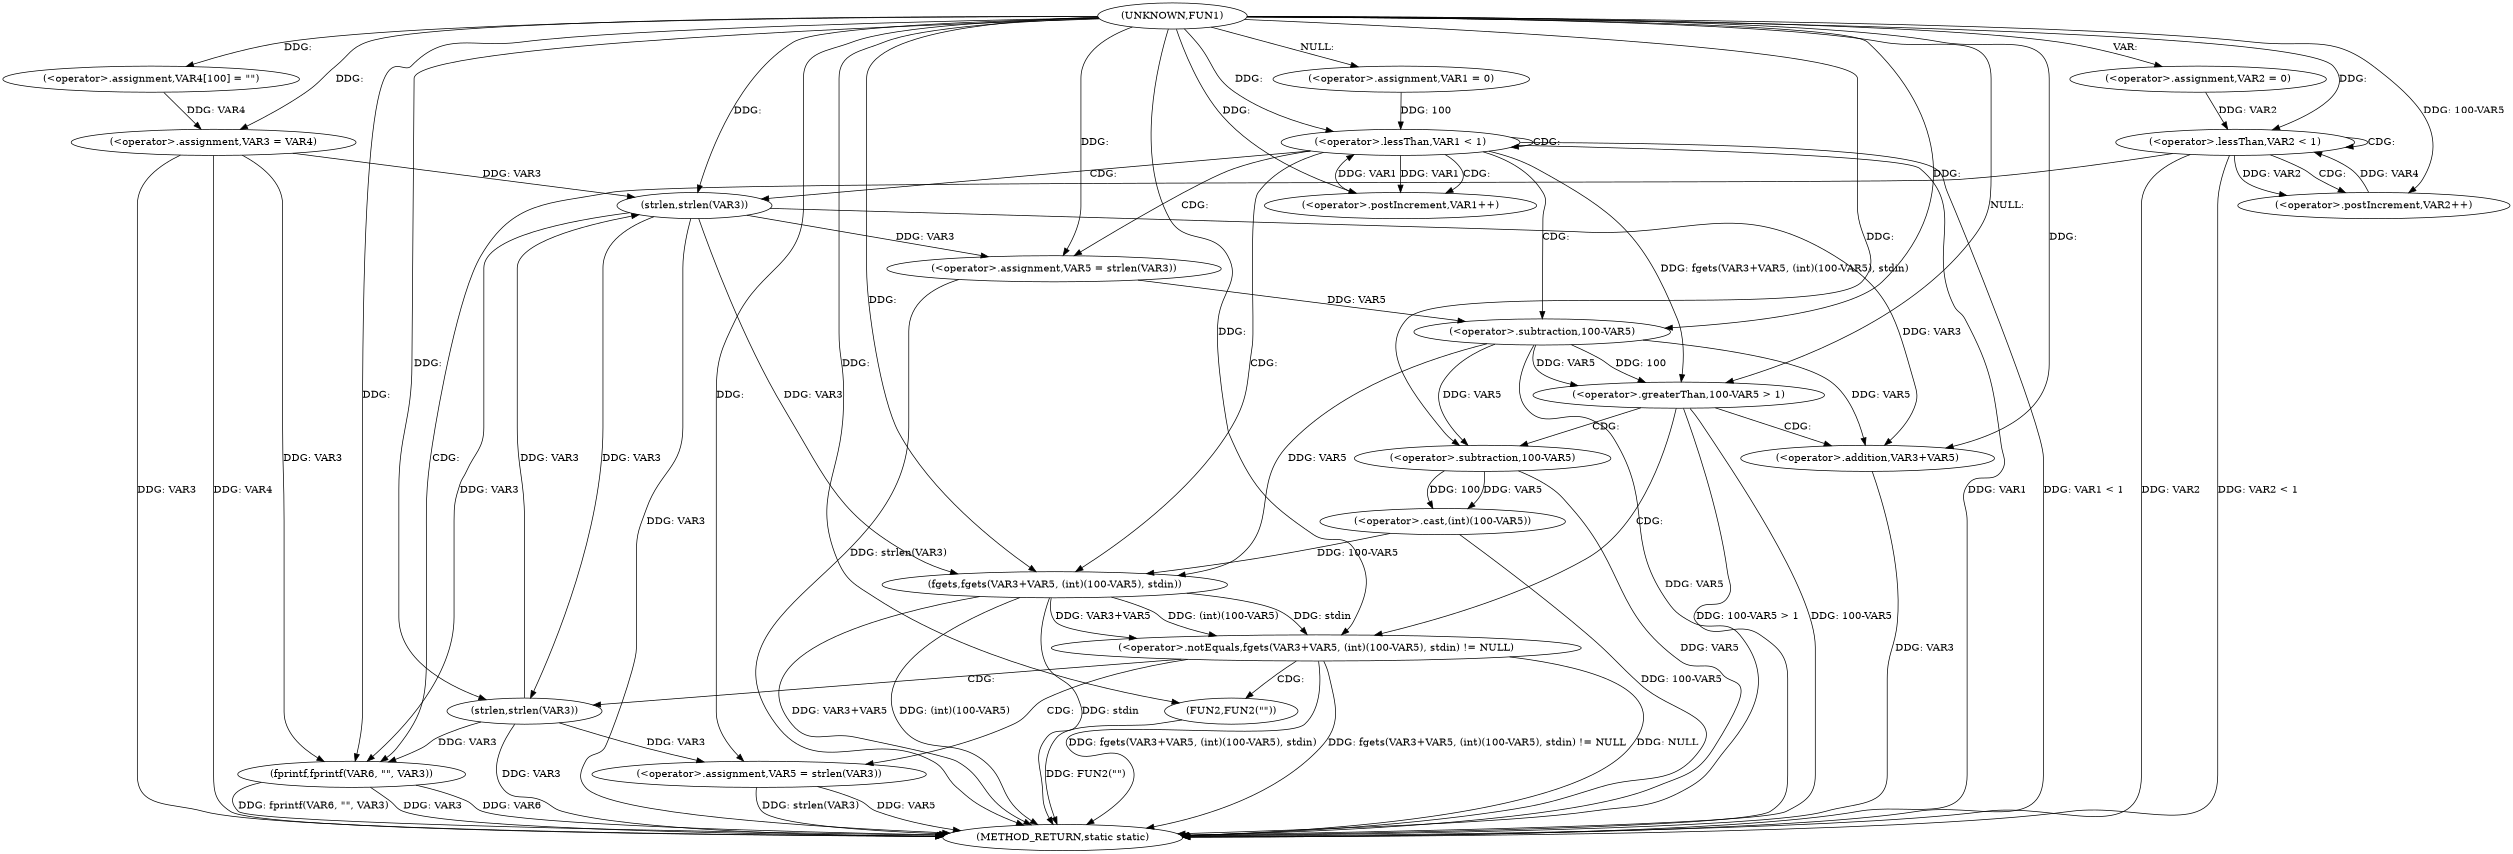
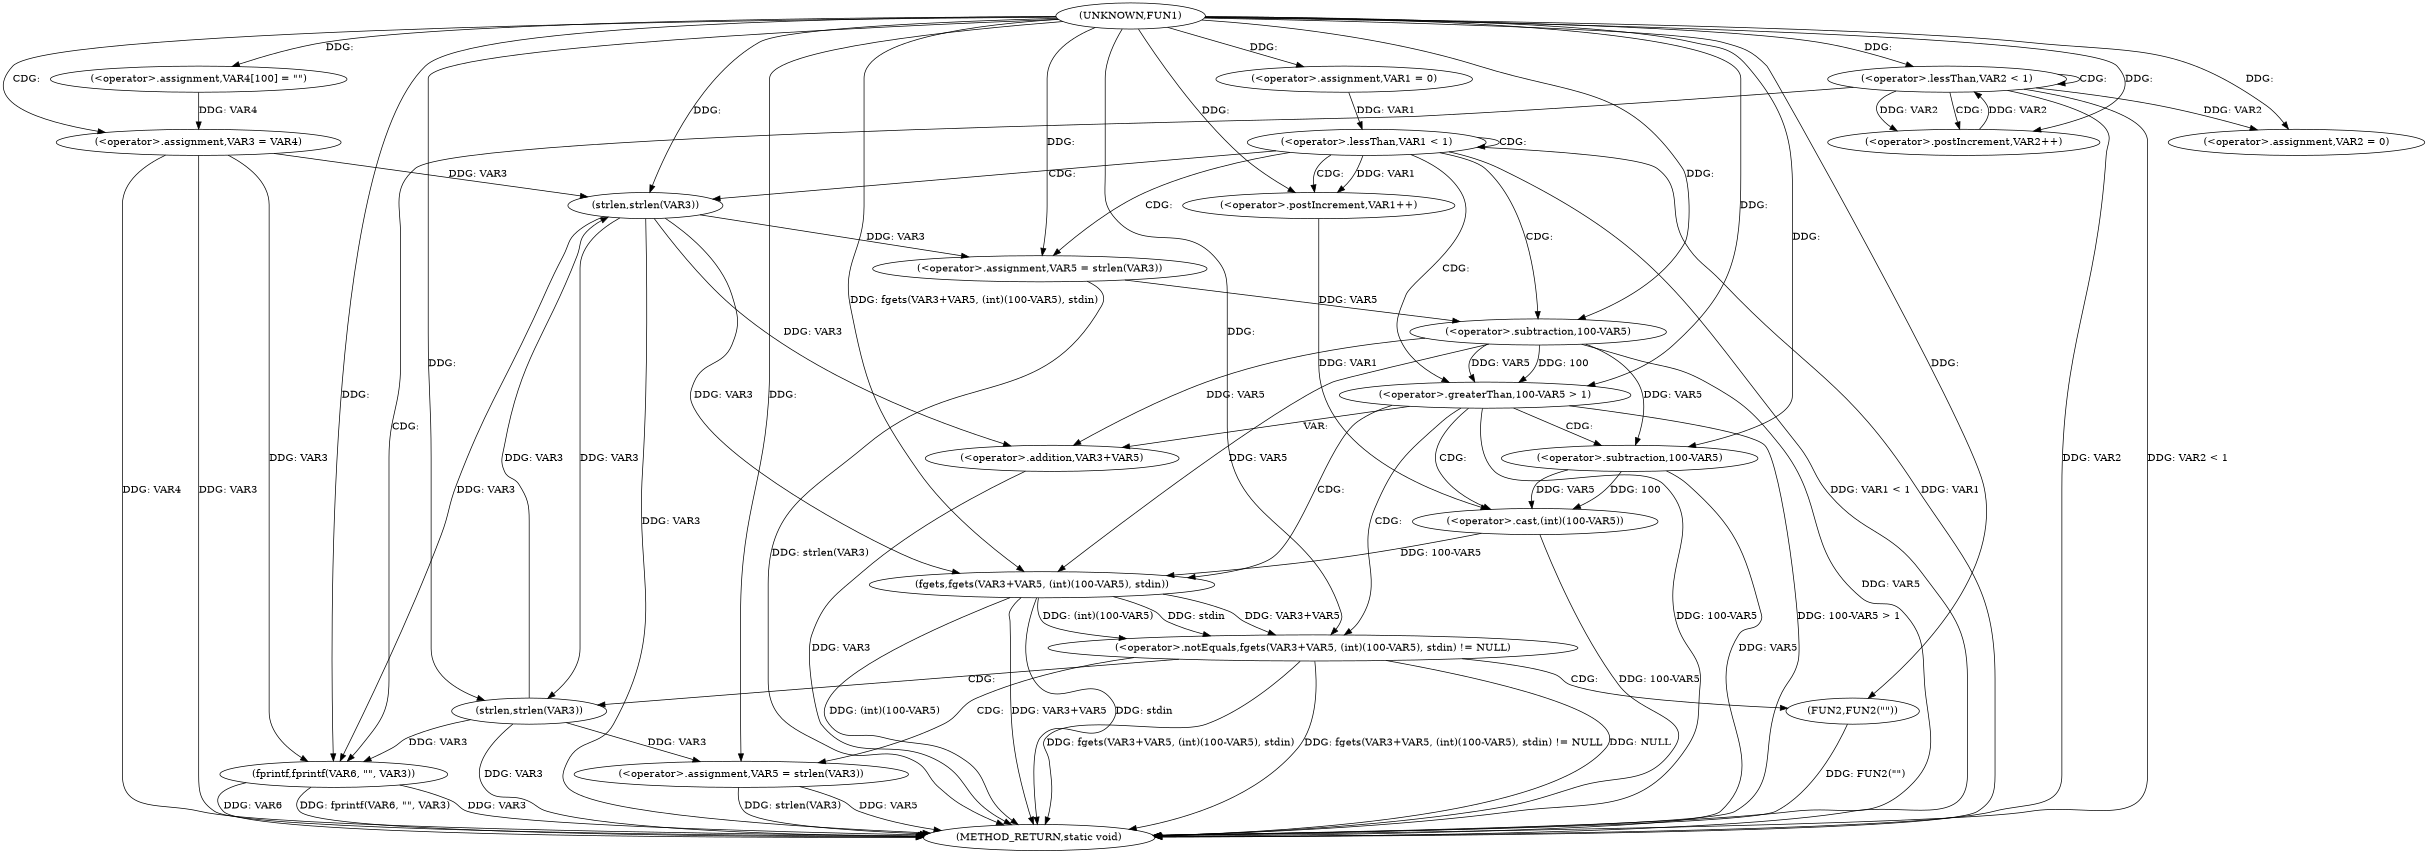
edge "(UNKNOWN,FUN1)" -> "(<operator>.addition,VAR3+VAR5)": removed, label "DDG:"
edge "(UNKNOWN,FUN1)" -> "(<operator>.assignment,VAR1 = 0)": label "NULL: " -> "DDG: "
edge "(UNKNOWN,FUN1)" -> "(<operator>.assignment,VAR2 = 0)": label "VAR: " -> "DDG: "
edge "(UNKNOWN,FUN1)" -> "(<operator>.assignment,VAR3 = VAR4)": label "DDG: " -> "CDG: "
edge "(UNKNOWN,FUN1)" -> "(<operator>.lessThan,VAR1 < 1)": removed, label "DDG:"
edge "(<operator>.assignment,VAR2 = 0)" -> "(<operator>.lessThan,VAR2 < 1)": reversed
edge "(<operator>.assignment,VAR1 = 0)" -> "(<operator>.lessThan,VAR1 < 1)": label "DDG: 100" -> "DDG: VAR1"
edge "(UNKNOWN,FUN1)" -> "(<operator>.postIncrement,VAR2++)": label "DDG: 100-VAR5" -> "DDG: "
edge "(<operator>.postIncrement,VAR2++)" -> "(<operator>.lessThan,VAR2 < 1)": label "DDG: VAR4" -> "DDG: VAR2"
edge "(<operator>.postIncrement,VAR1++)" -> "(<operator>.lessThan,VAR1 < 1)": now "(<operator>.postIncrement,VAR1++)" -> "(<operator>.cast,(int)(100-VAR5))"
edge "(UNKNOWN,FUN1)" -> "(<operator>.greaterThan,100-VAR5 > 1)": label "NULL: " -> "DDG: "
edge "(<operator>.lessThan,VAR1 < 1)" -> "(<operator>.greaterThan,100-VAR5 > 1)": label "DDG: fgets(VAR3+VAR5, (int)(100-VAR5), stdin)" -> "CDG: "
edge "(UNKNOWN,FUN1)" -> "(fgets,fgets(VAR3+VAR5, (int)(100-VAR5), stdin))": label "DDG: " -> "DDG: fgets(VAR3+VAR5, (int)(100-VAR5), stdin)"
edge "(<operator>.lessThan,VAR1 < 1)" -> "(fgets,fgets(VAR3+VAR5, (int)(100-VAR5), stdin))": now "(<operator>.greaterThan,100-VAR5 > 1)" -> "(fgets,fgets(VAR3+VAR5, (int)(100-VAR5), stdin))"
edge "(<operator>.greaterThan,100-VAR5 > 1)" -> "(<operator>.addition,VAR3+VAR5)": label "CDG: " -> "VAR: "
edge "(<operator>.greaterThan,100-VAR5 > 1)" -> "(<operator>.cast,(int)(100-VAR5))": added, label "CDG:"
node "(METHOD_RETURN,static static)": label "(METHOD_RETURN,static static)" -> "(METHOD_RETURN,static void)"
